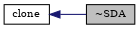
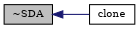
edge "~SDA" -> "clone": reversed
